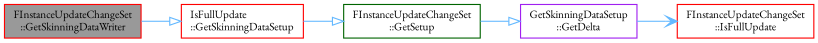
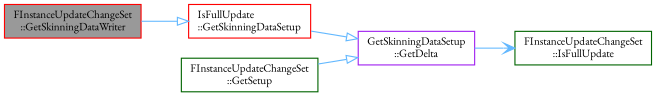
edge "IsFullUpdate ::GetSkinningDataSetup" -> "FInstanceUpdateChangeSet ::GetSetup": now "IsFullUpdate ::GetSkinningDataSetup" -> "GetSkinningDataSetup ::GetDelta"
node "FInstanceUpdateChangeSet ::IsFullUpdate": color red -> darkgreen
